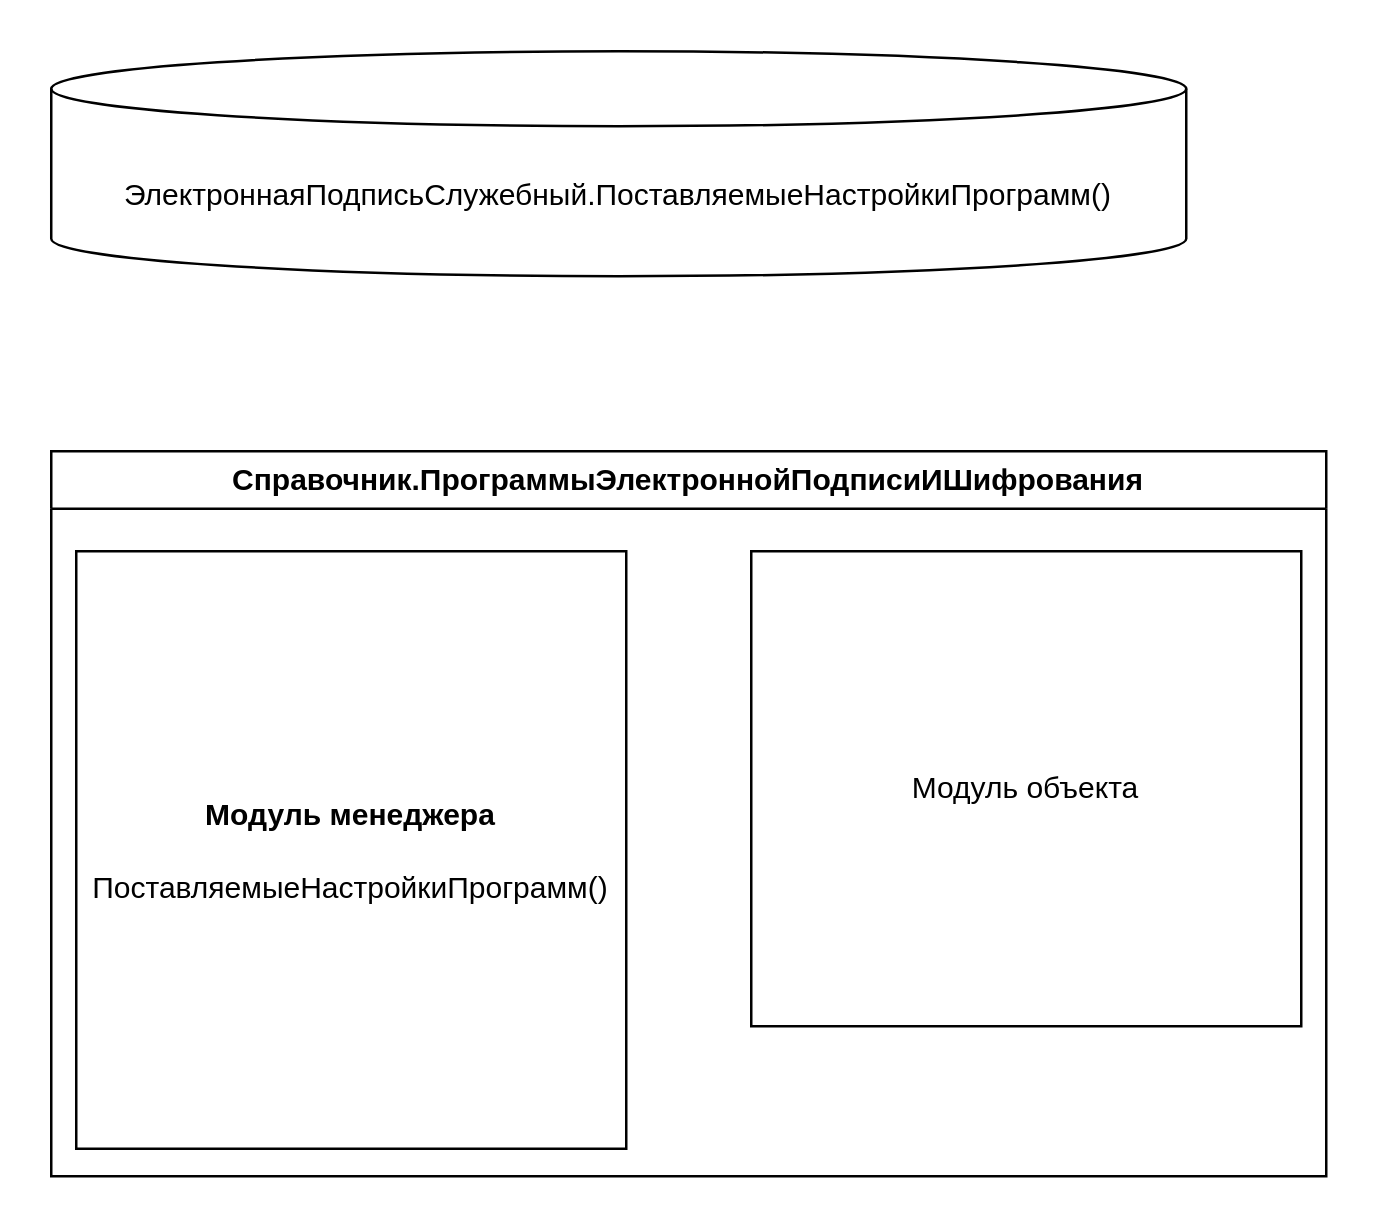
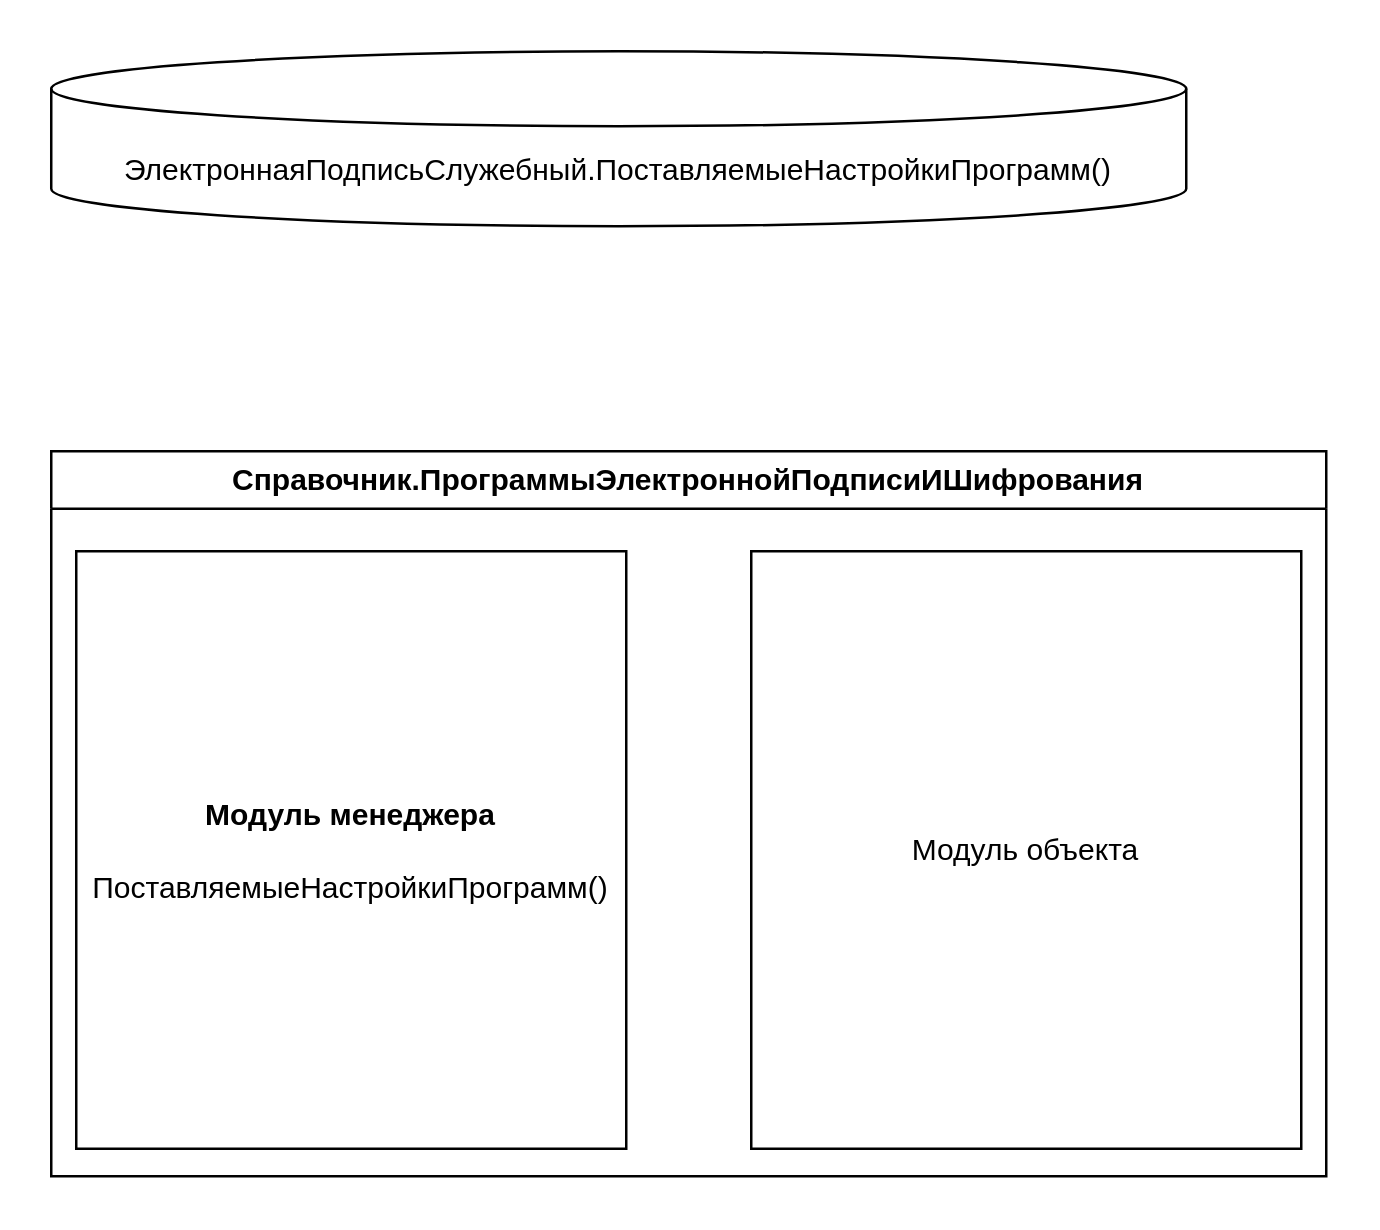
node "ЭлектроннаяПодписьСлужебный.ПоставляемыеНастройкиПрограмм()": size 1135x225 -> 1135x175
node "Модуль объекта": size 550x475 -> 550x598
